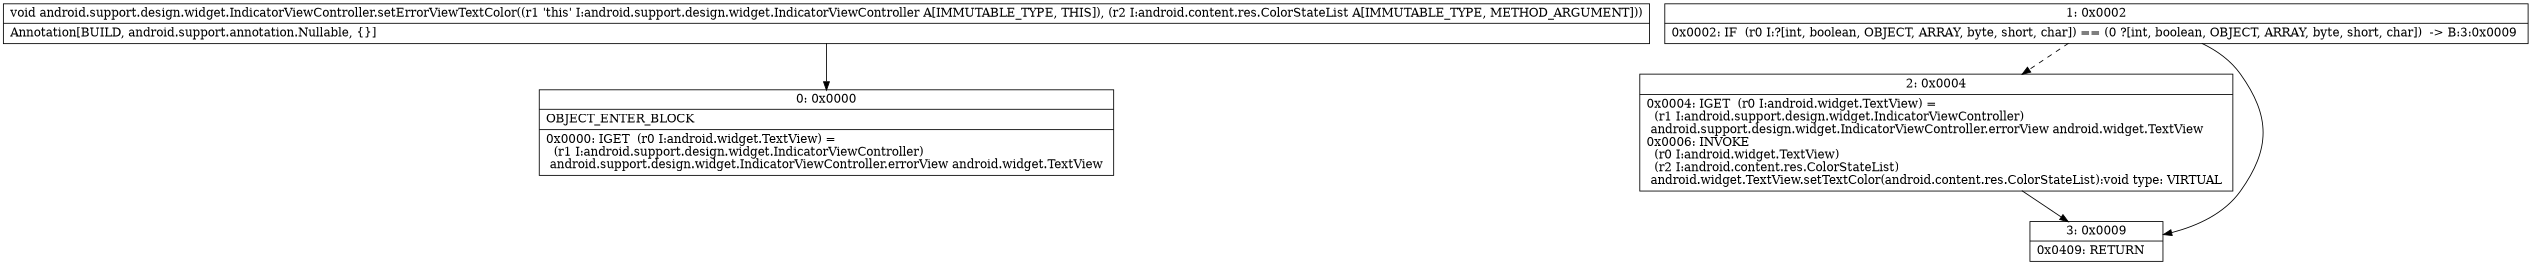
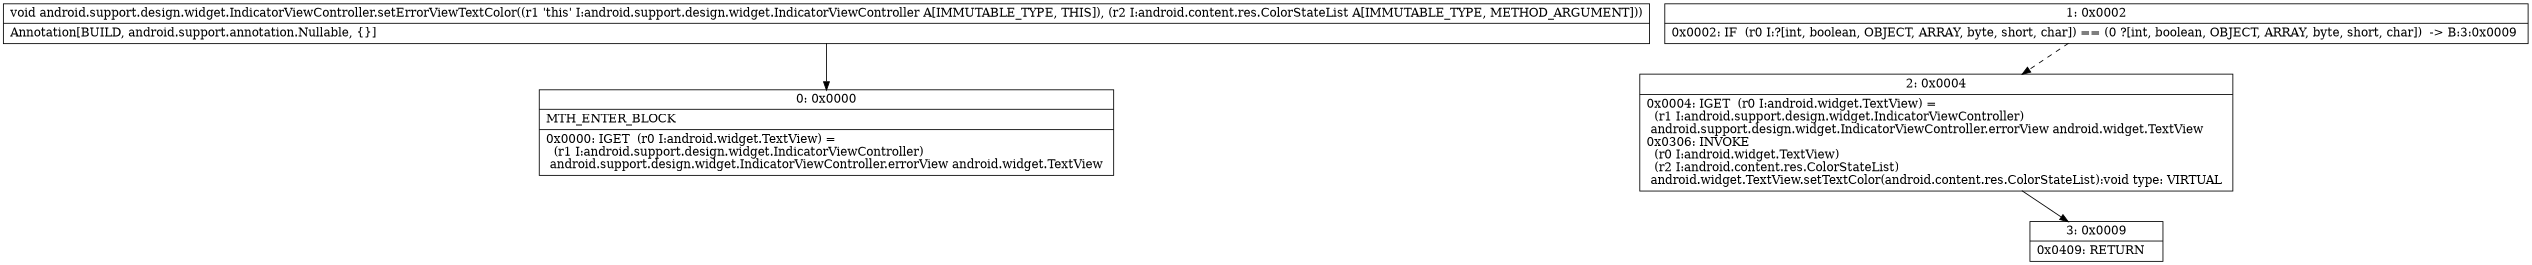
node "0: 0x0000": text "OBJECT_ENTER_BLOCK" -> "MTH_ENTER_BLOCK"
node "2: 0x0004": text "0x0006: INVOKE" -> "0x0306: INVOKE"
edge "1: 0x0002" -> "3: 0x0009": removed
